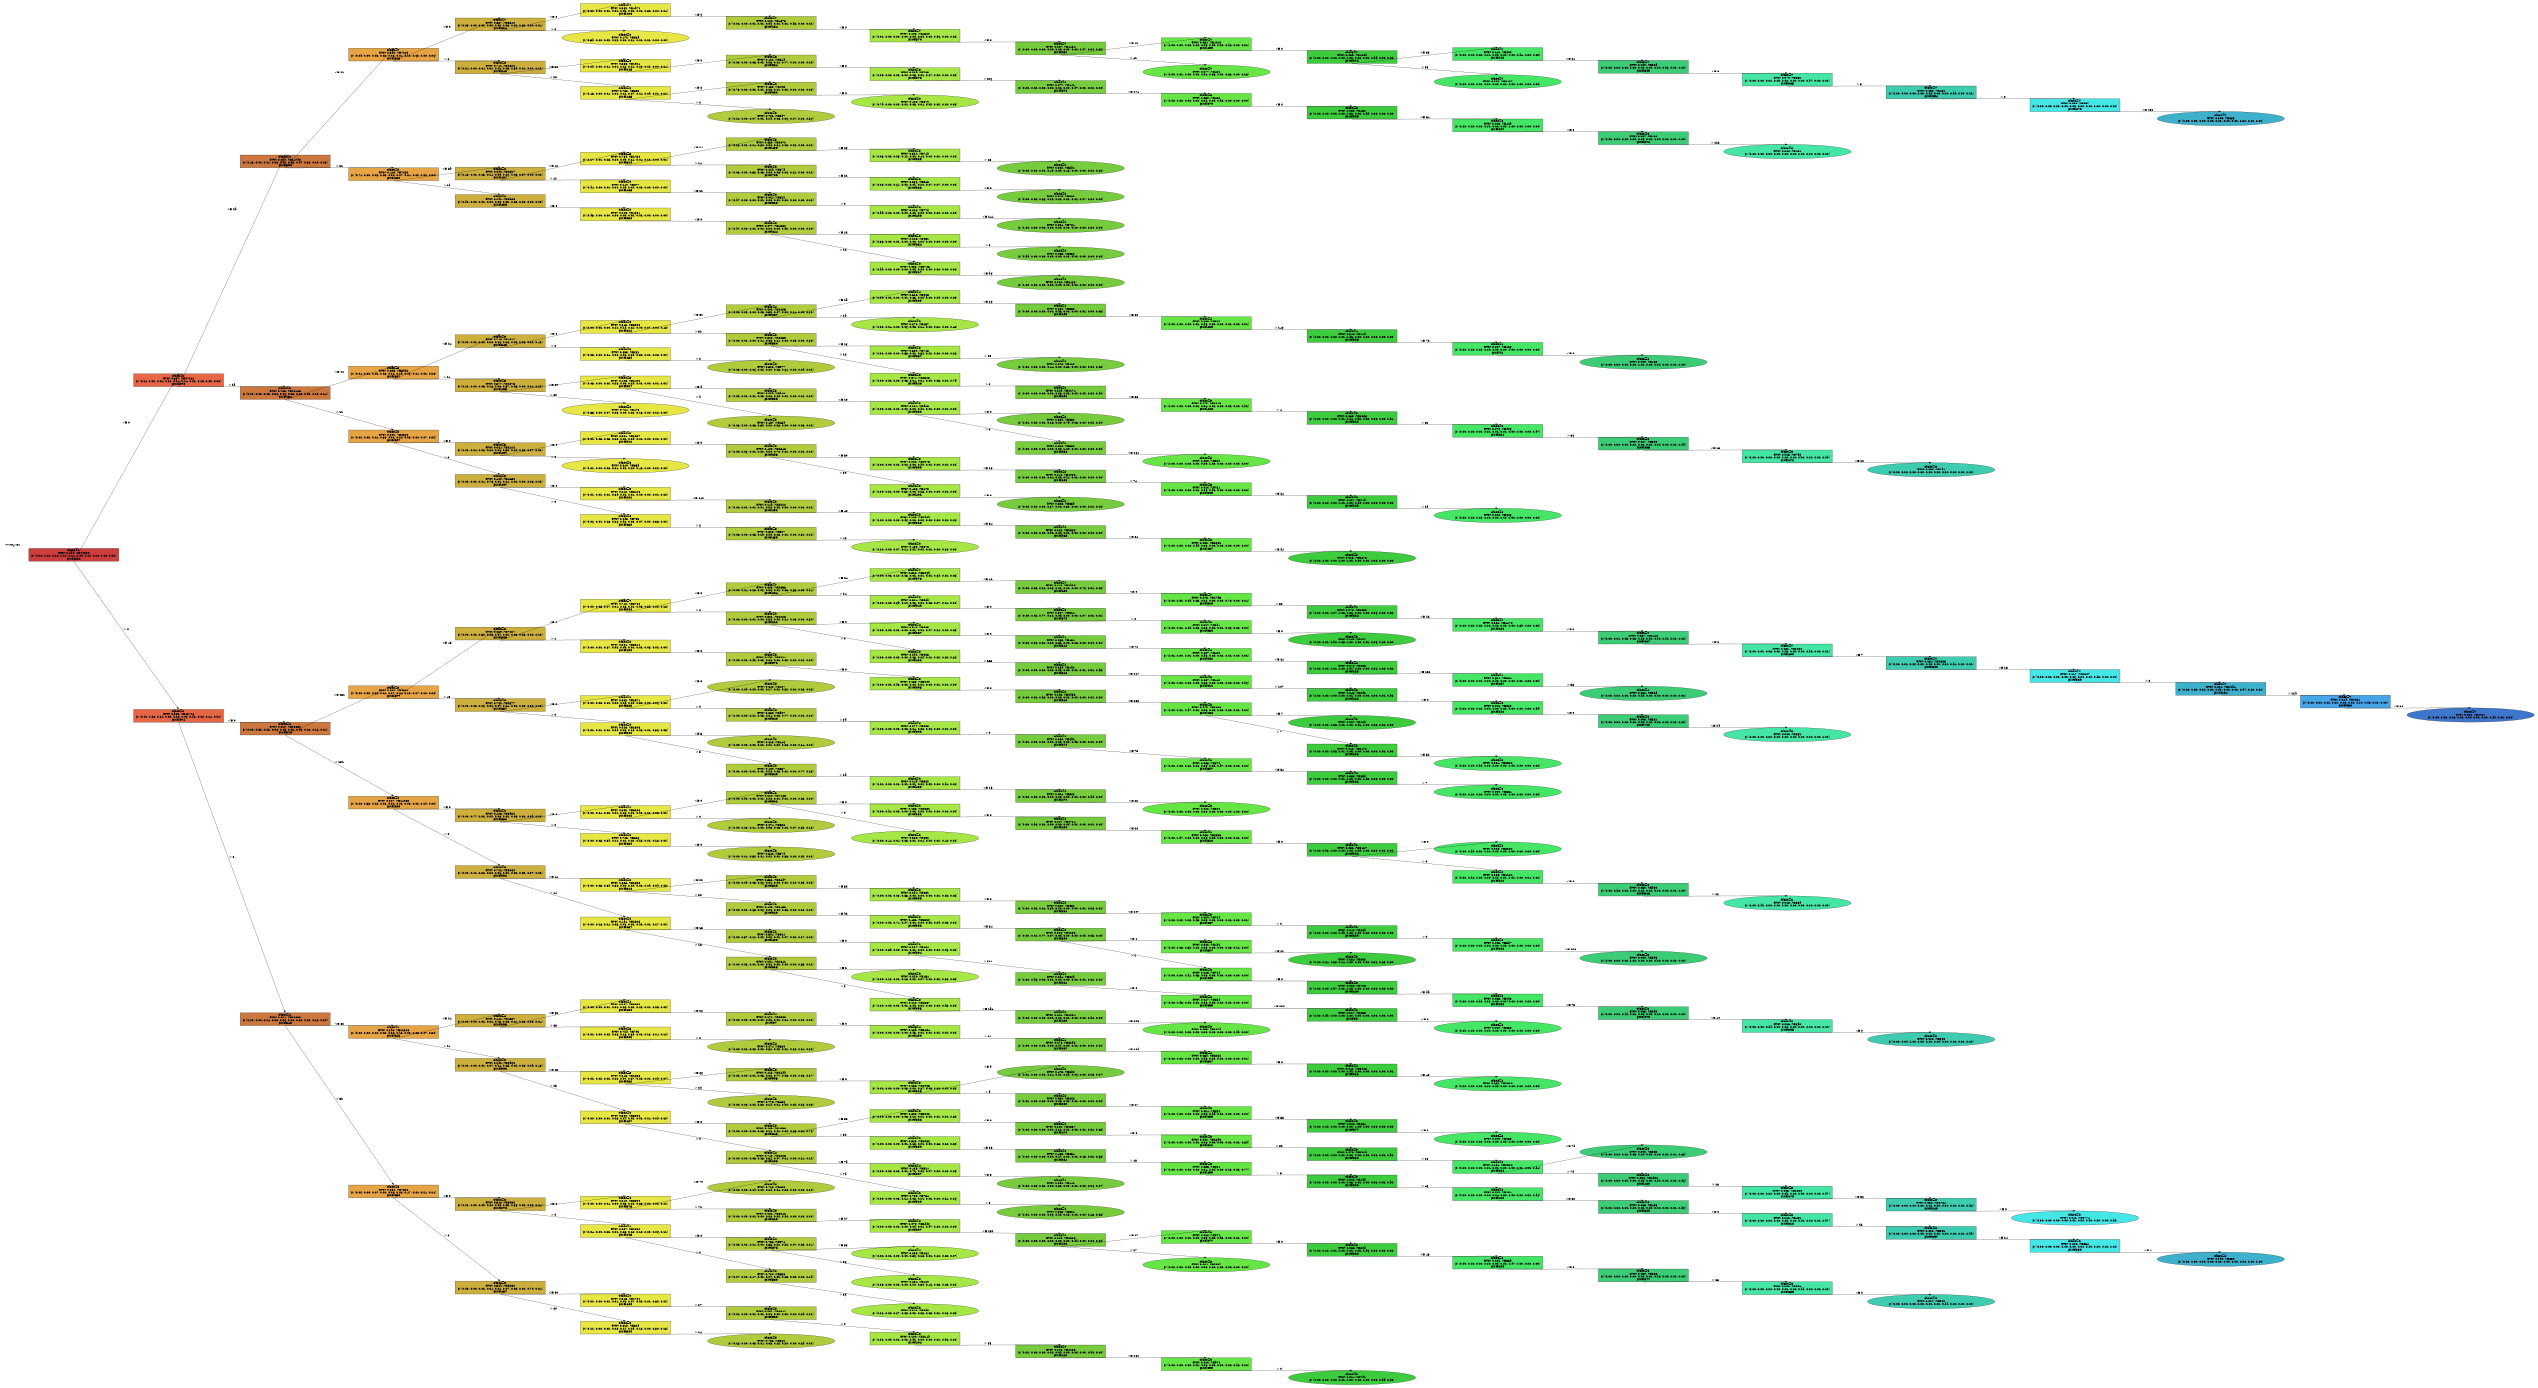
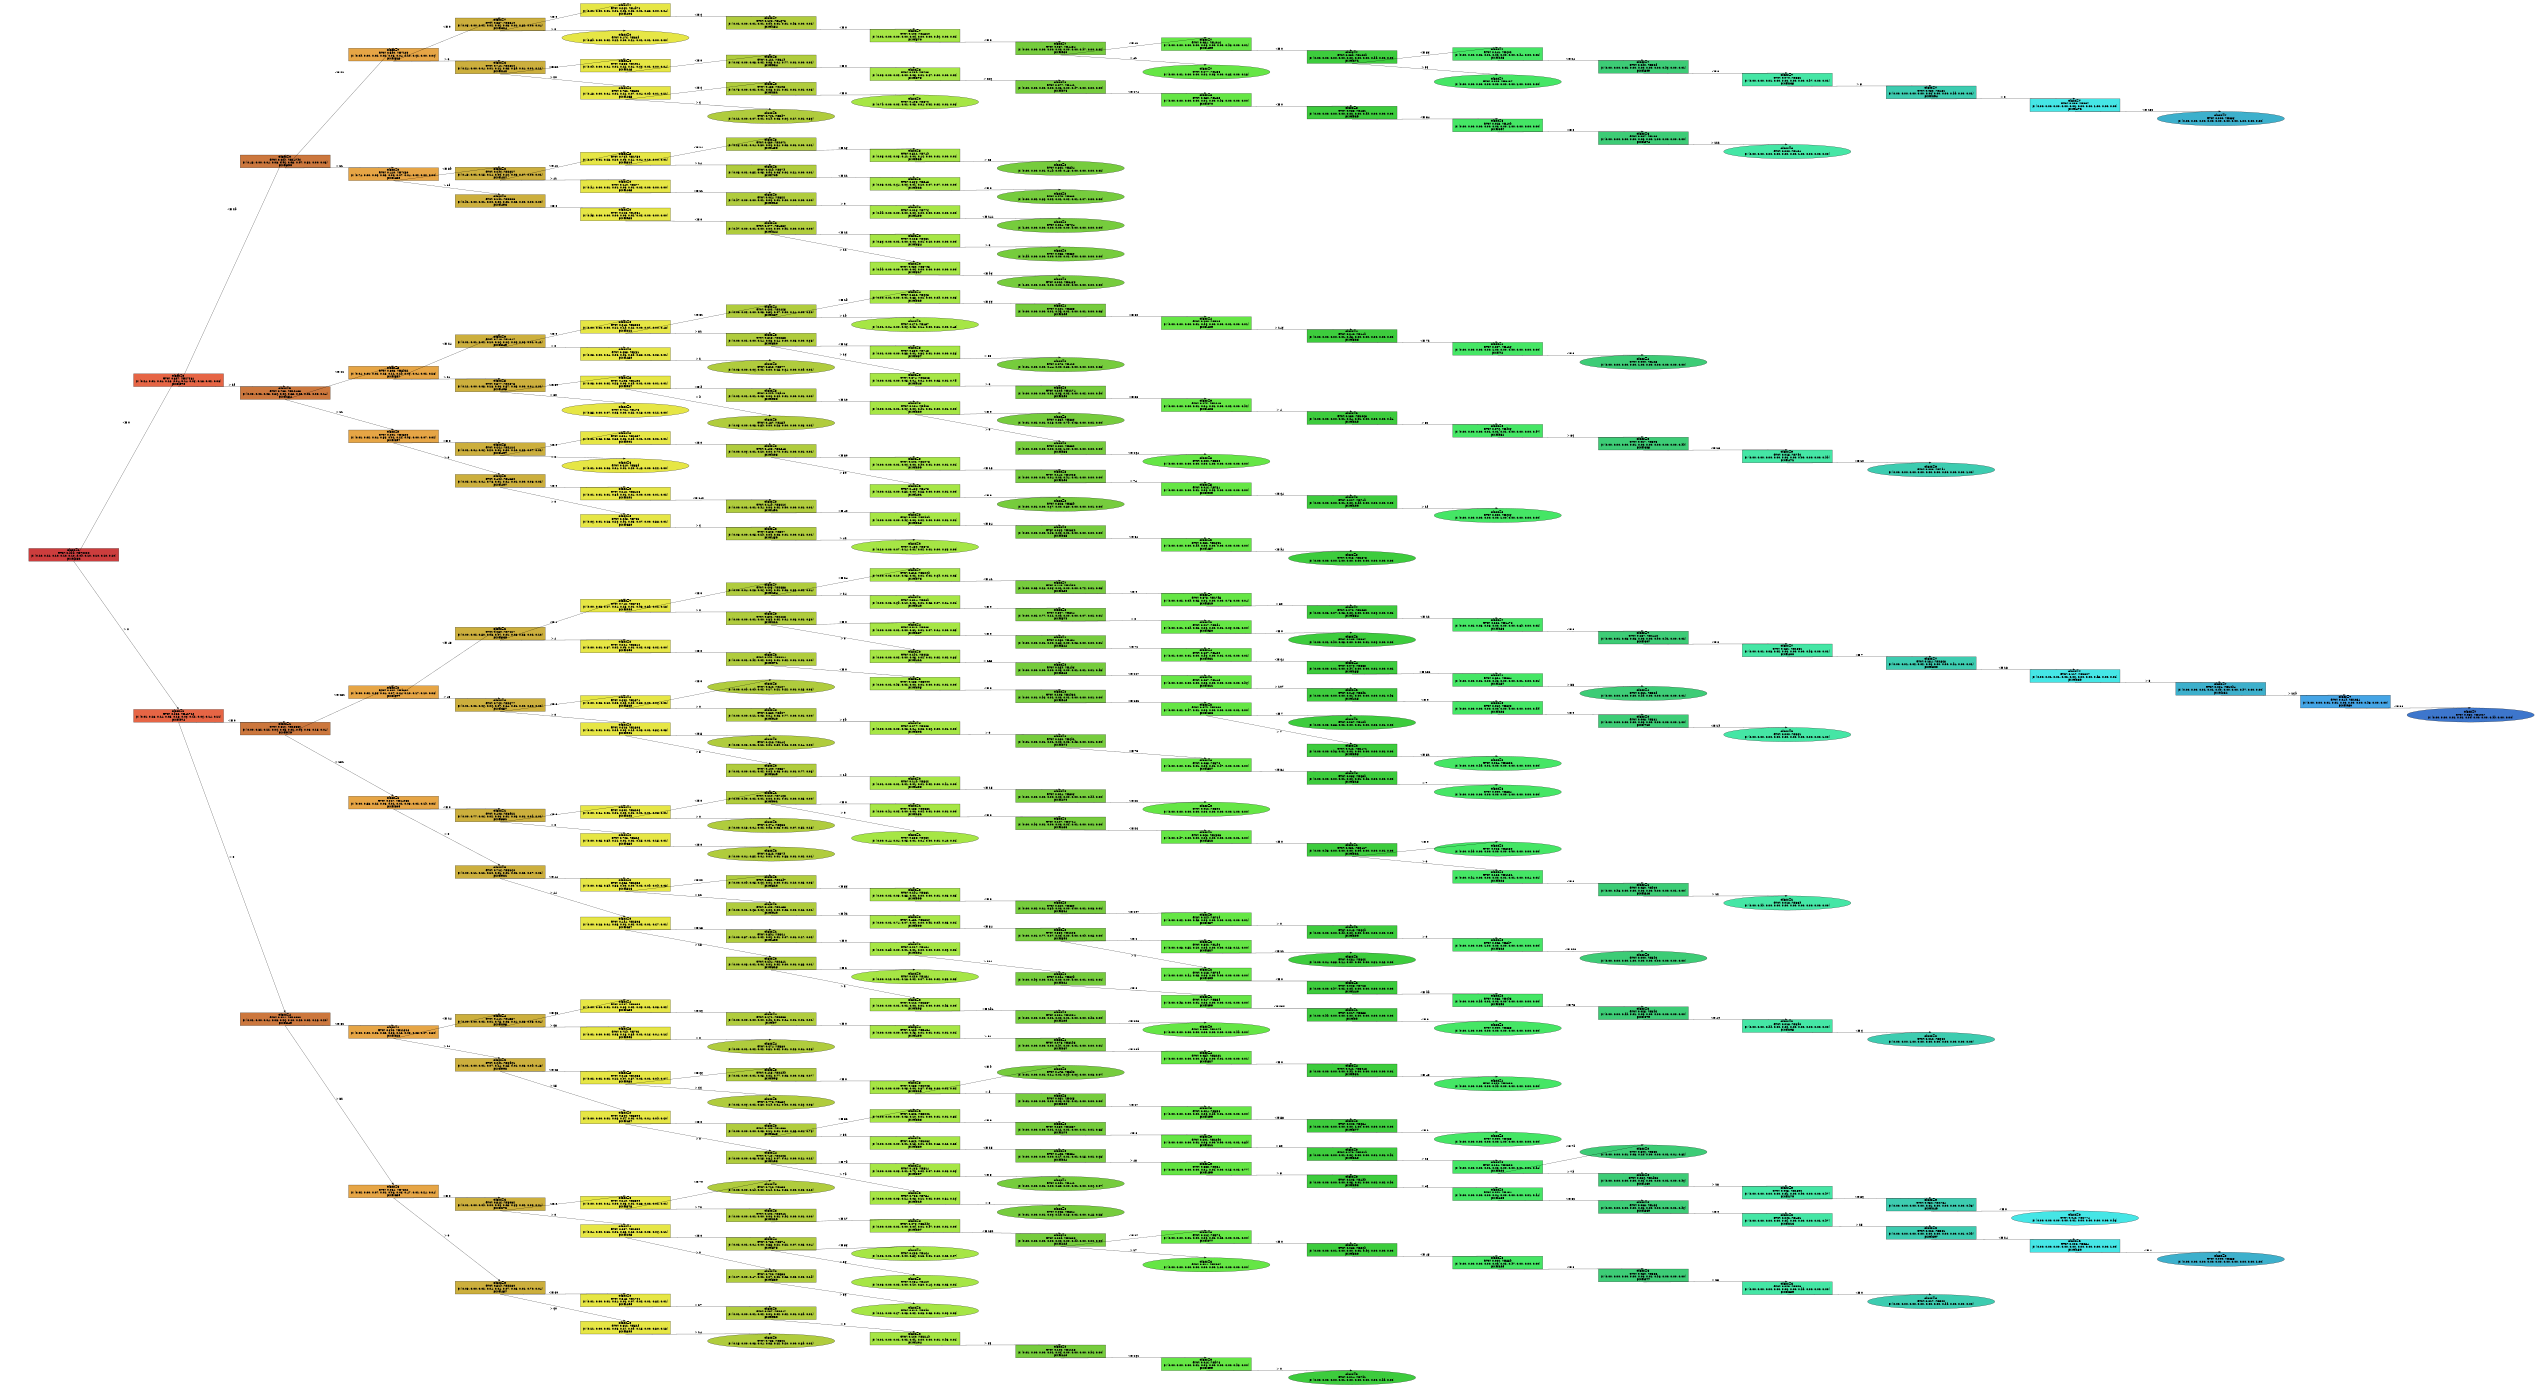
node "mnist_784": removed
